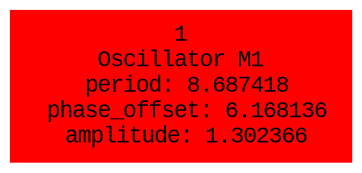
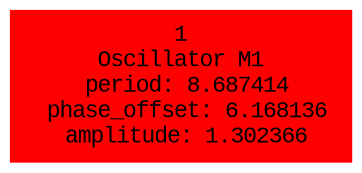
node "1": text "period: 8.687418" -> "period: 8.687414"
